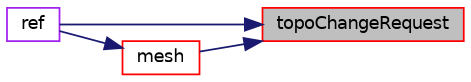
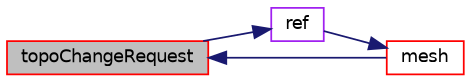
edge "ref" -> "topoChangeRequest": reversed
